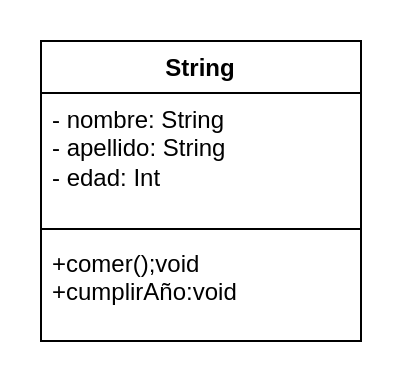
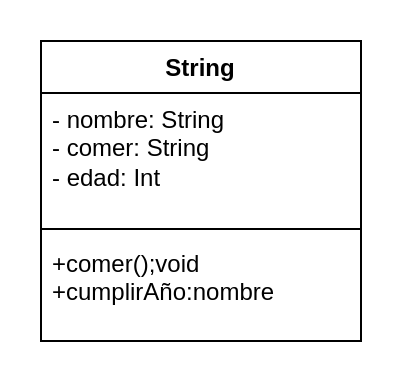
node "- nombre: String- apellido: String- edad: Int": label "- nombre: String- apellido: String- edad: Int" -> "- nombre: String- comer: String- edad: Int"
node "+comer();void +cumplirAño:void": label "+comer();void +cumplirAño:void" -> "+comer();void +cumplirAño:nombre"
